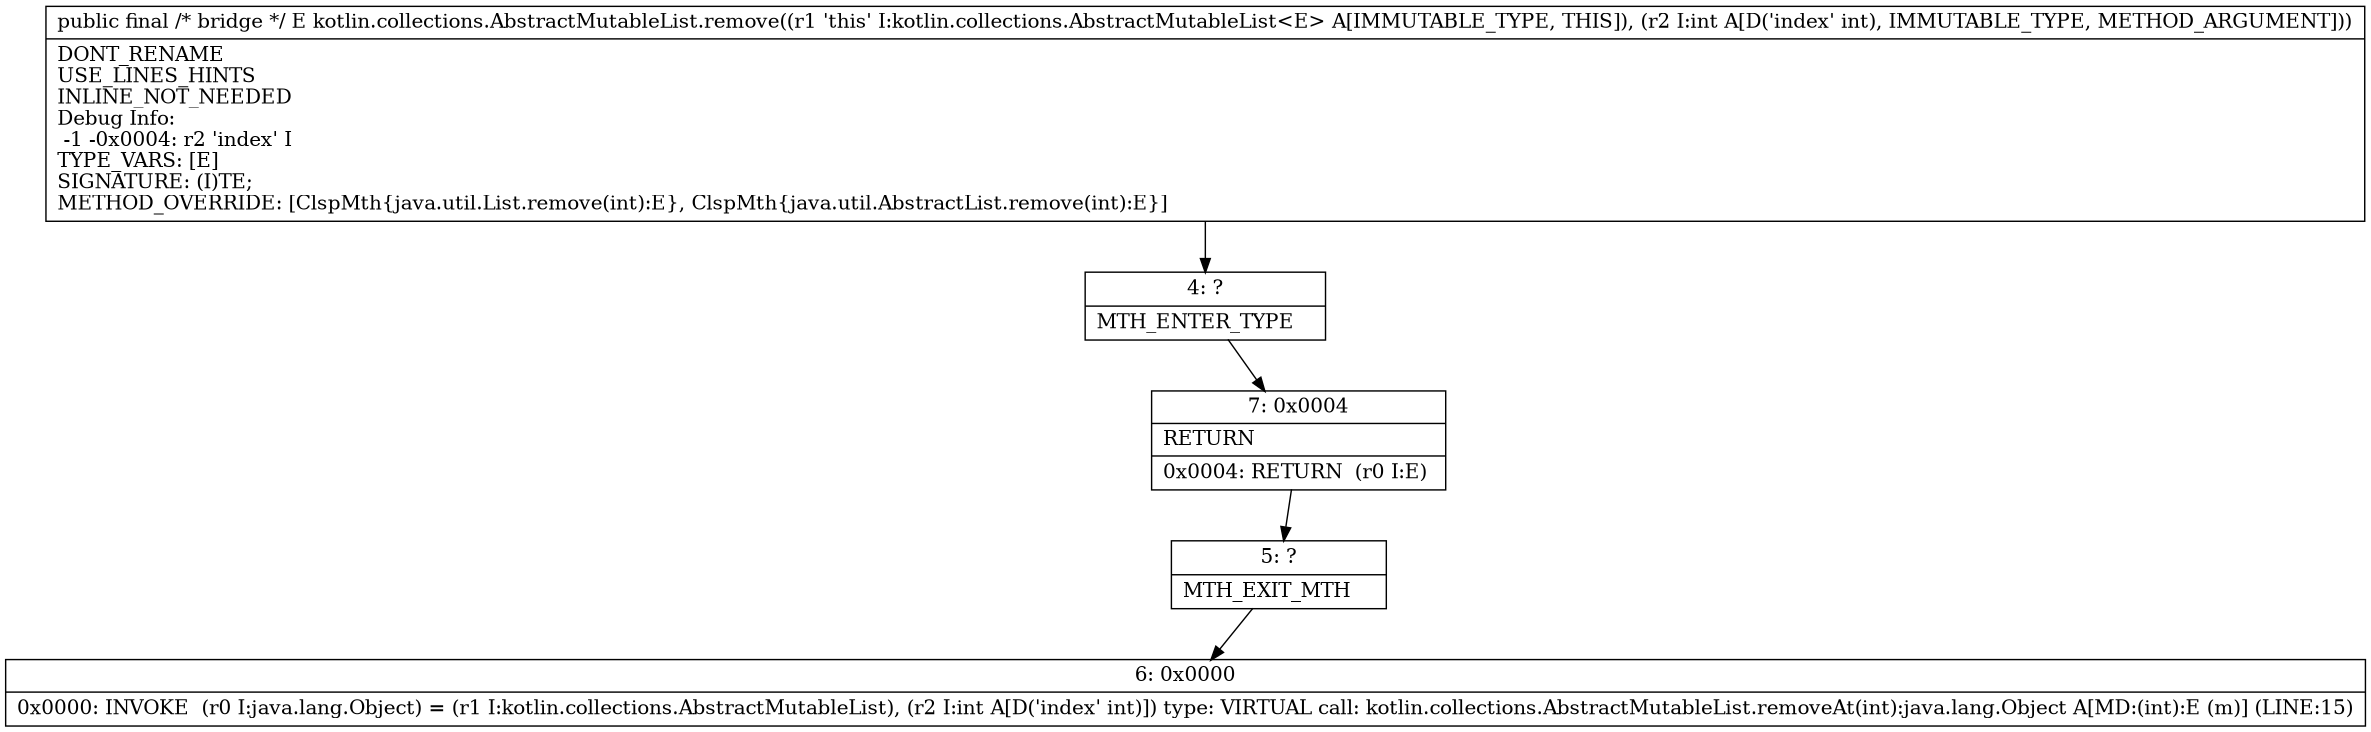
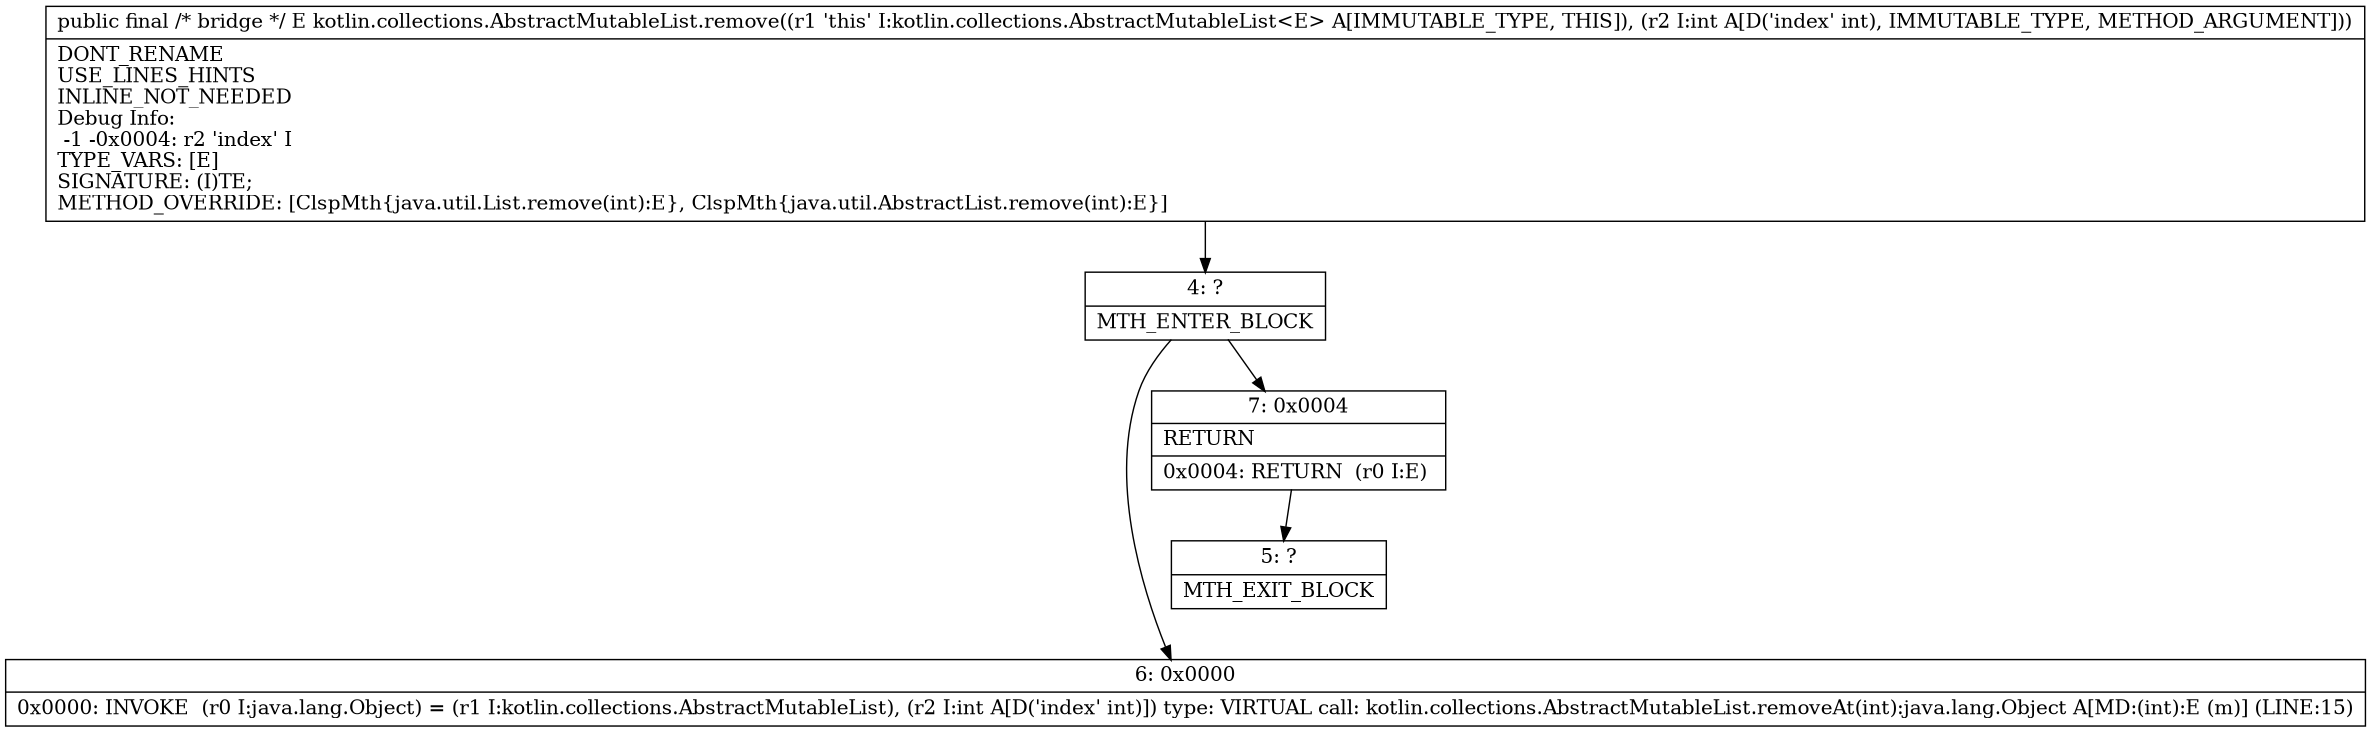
node "4: ?": text "MTH_ENTER_TYPE" -> "MTH_ENTER_BLOCK"
node "5: ?": text "MTH_EXIT_MTH" -> "MTH_EXIT_BLOCK"
edge "5: ?" -> "6: 0x0000": now "4: ?" -> "6: 0x0000"
